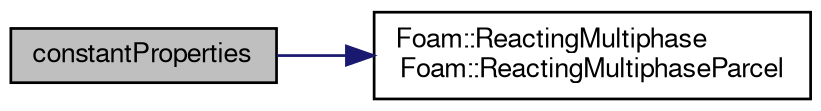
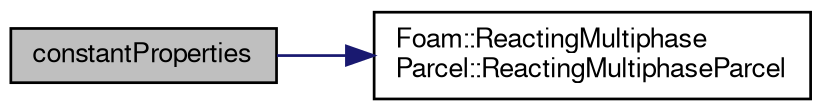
node "Foam::ReactingMultiphase Foam::ReactingMultiphaseParcel": label "Foam::ReactingMultiphase Foam::ReactingMultiphaseParcel" -> "Foam::ReactingMultiphase Parcel::ReactingMultiphaseParcel"
